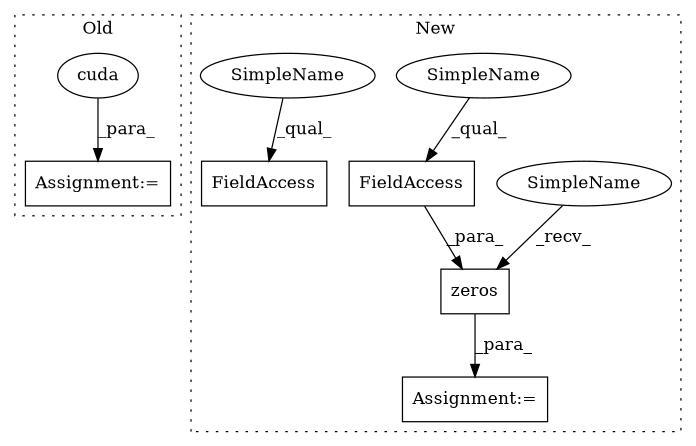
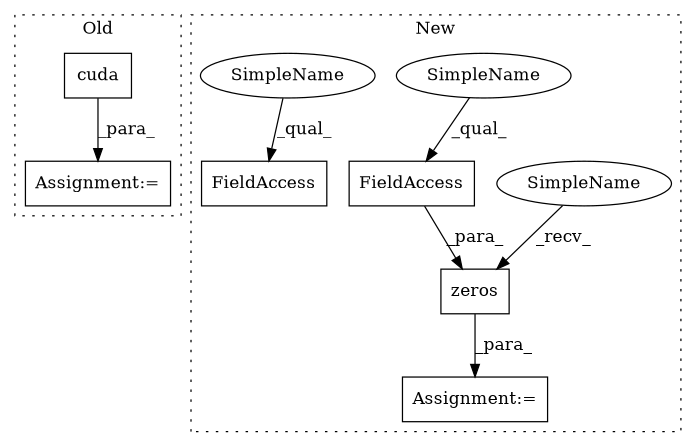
node "cuda": shape ellipse -> box
